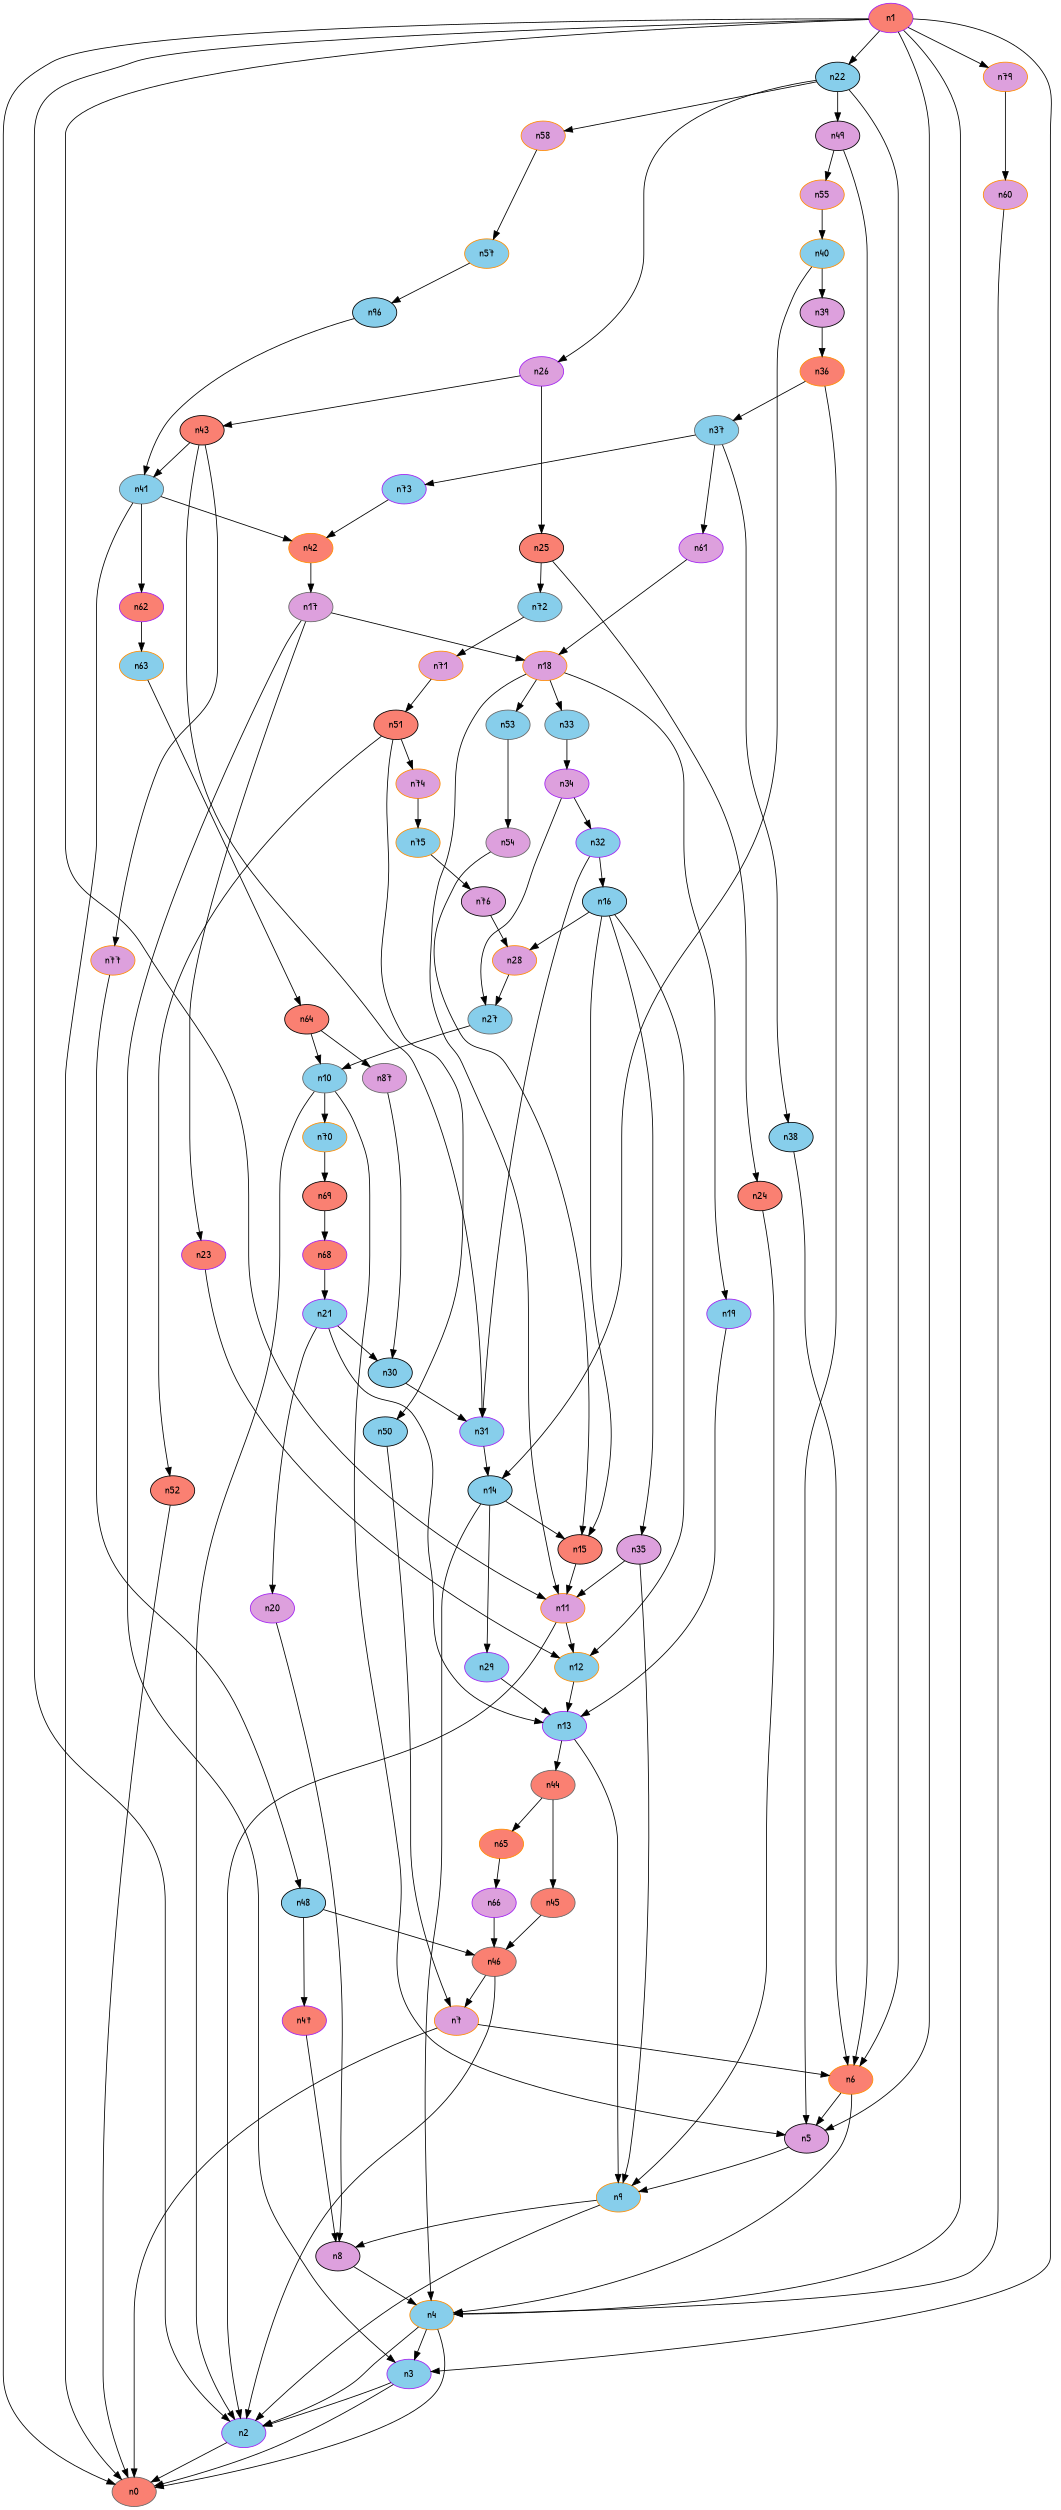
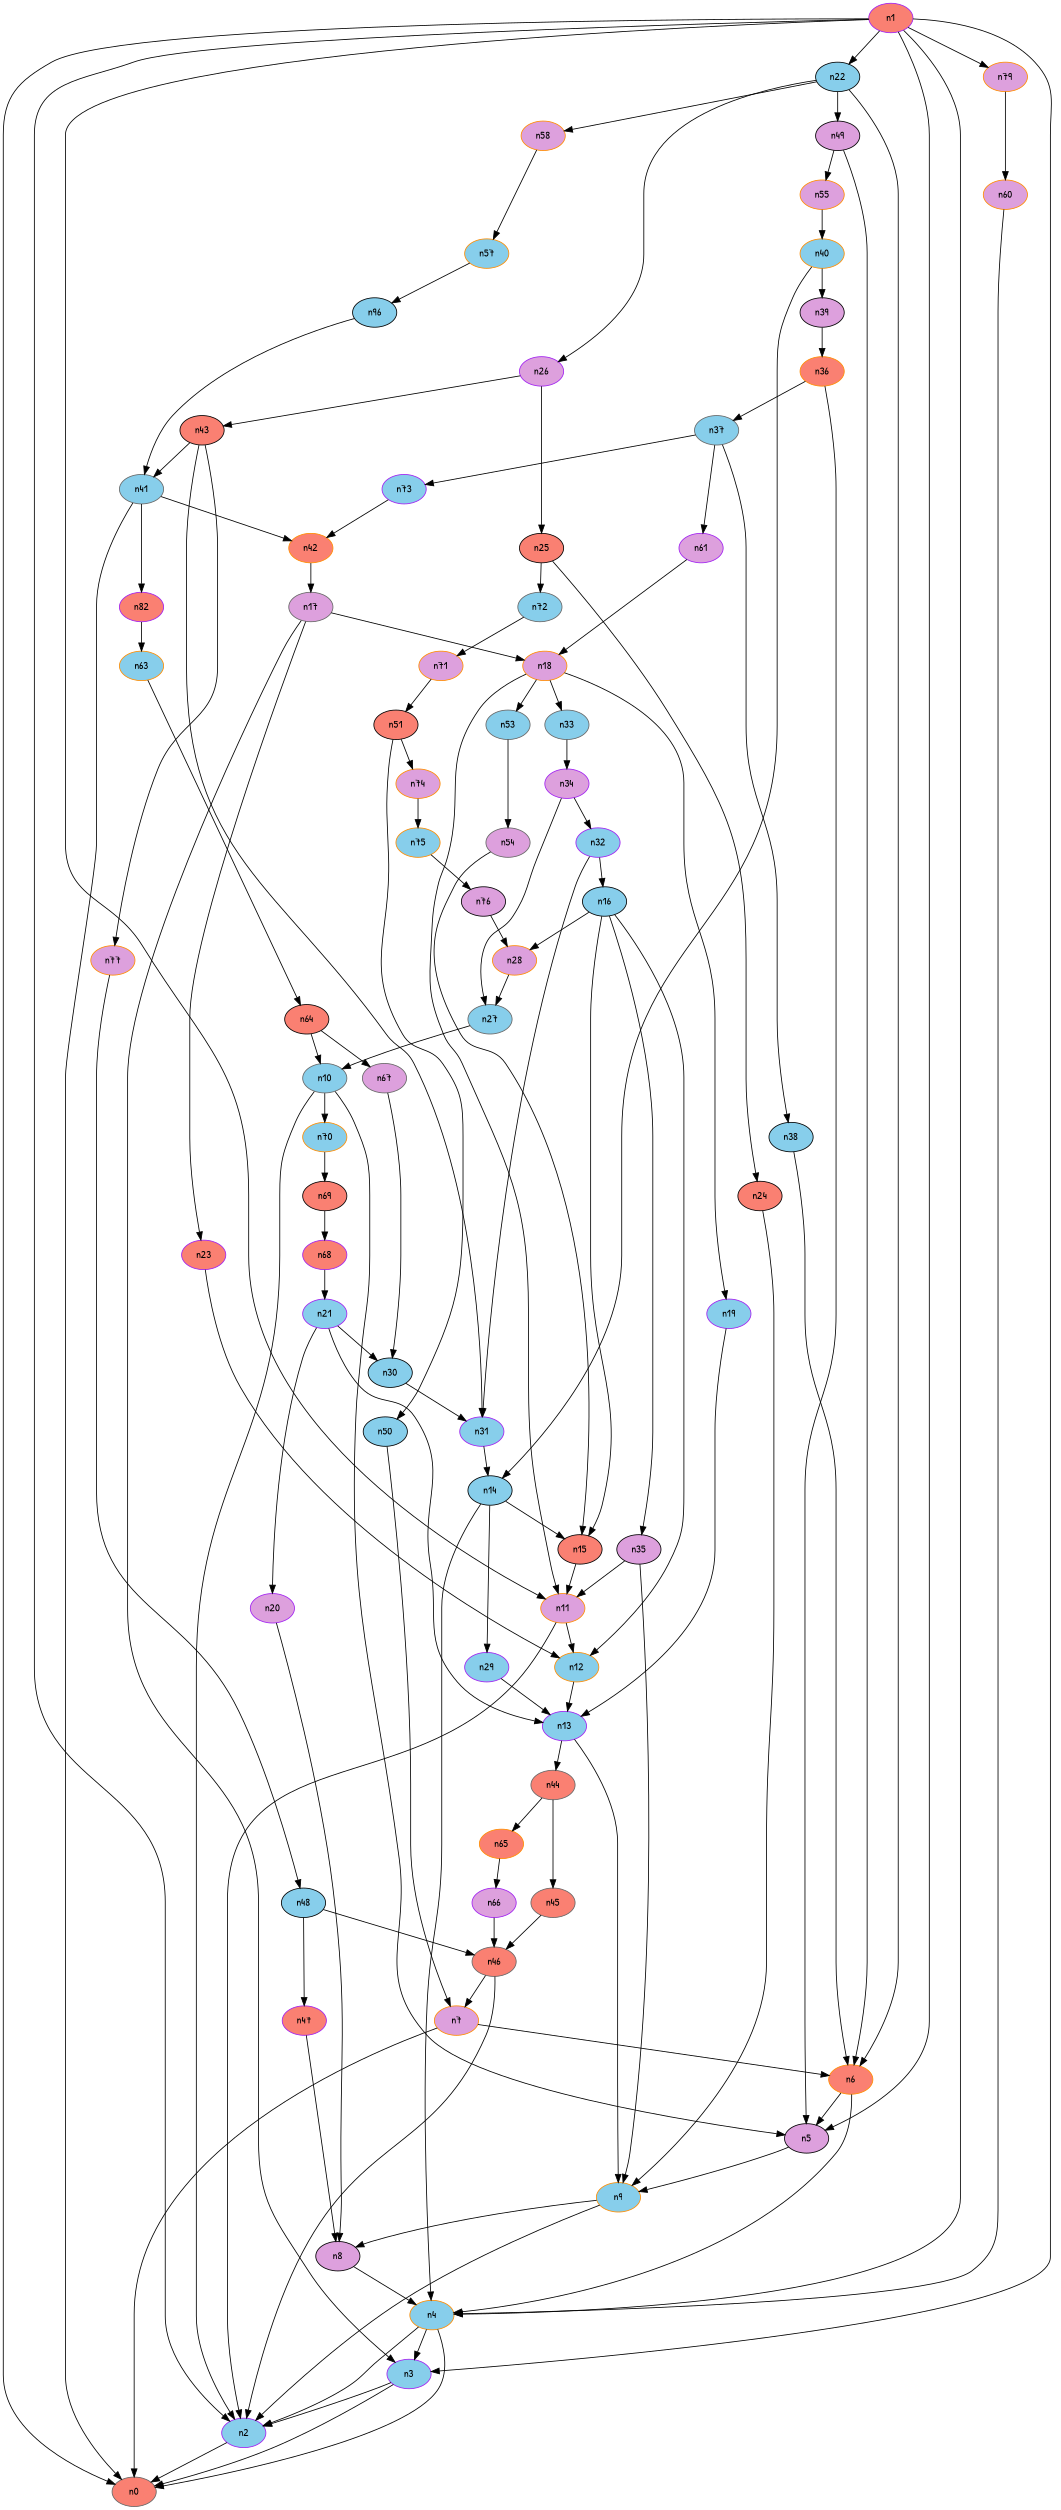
node "n62": label "n62" -> "n82"
node "n87": label "n87" -> "n67"
node "n52": removed
